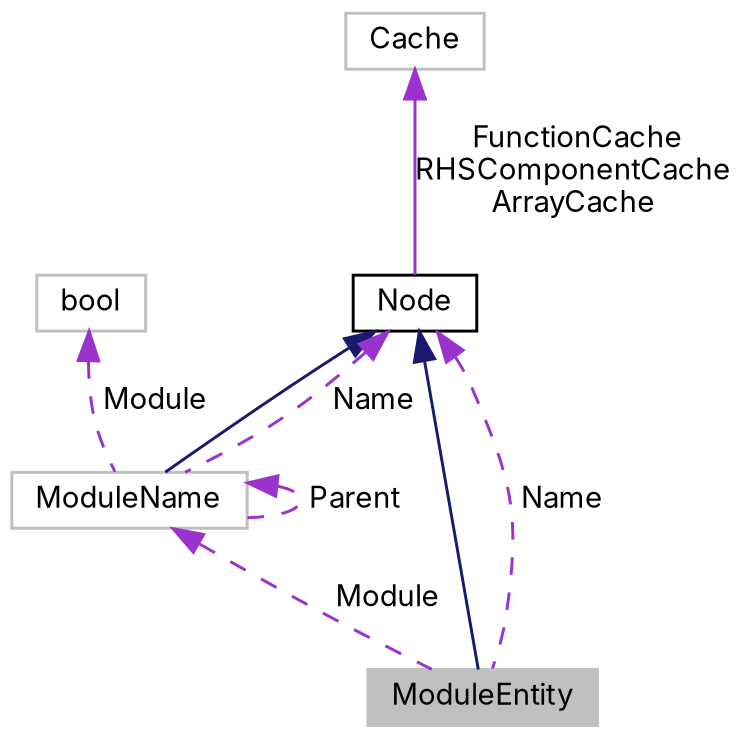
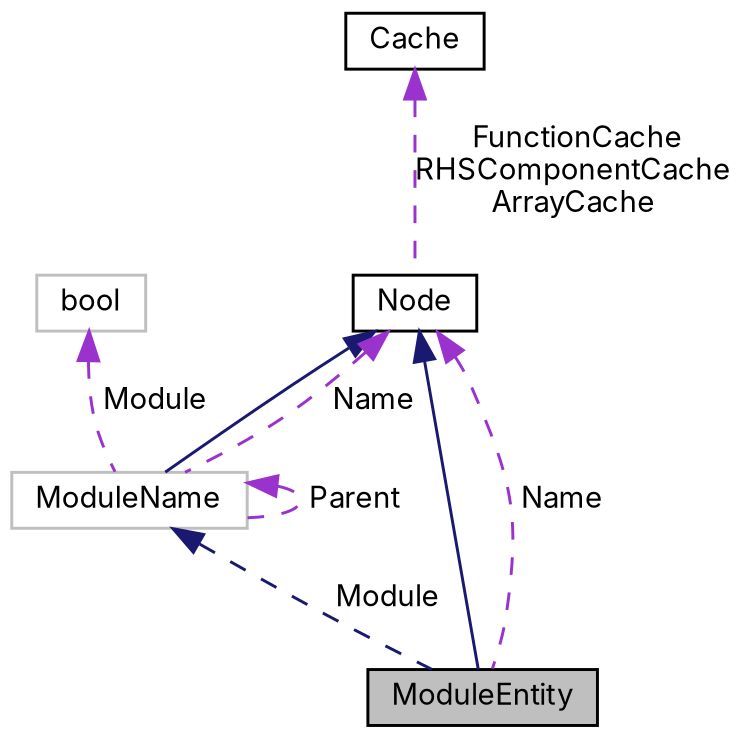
node "Cache": color grey75 -> black
edge "Node" -> "Cache": style solid -> dashed
edge "ModuleEntity" -> "ModuleName": color darkorchid3 -> midnightblue
node "ModuleEntity": color grey75 -> black
